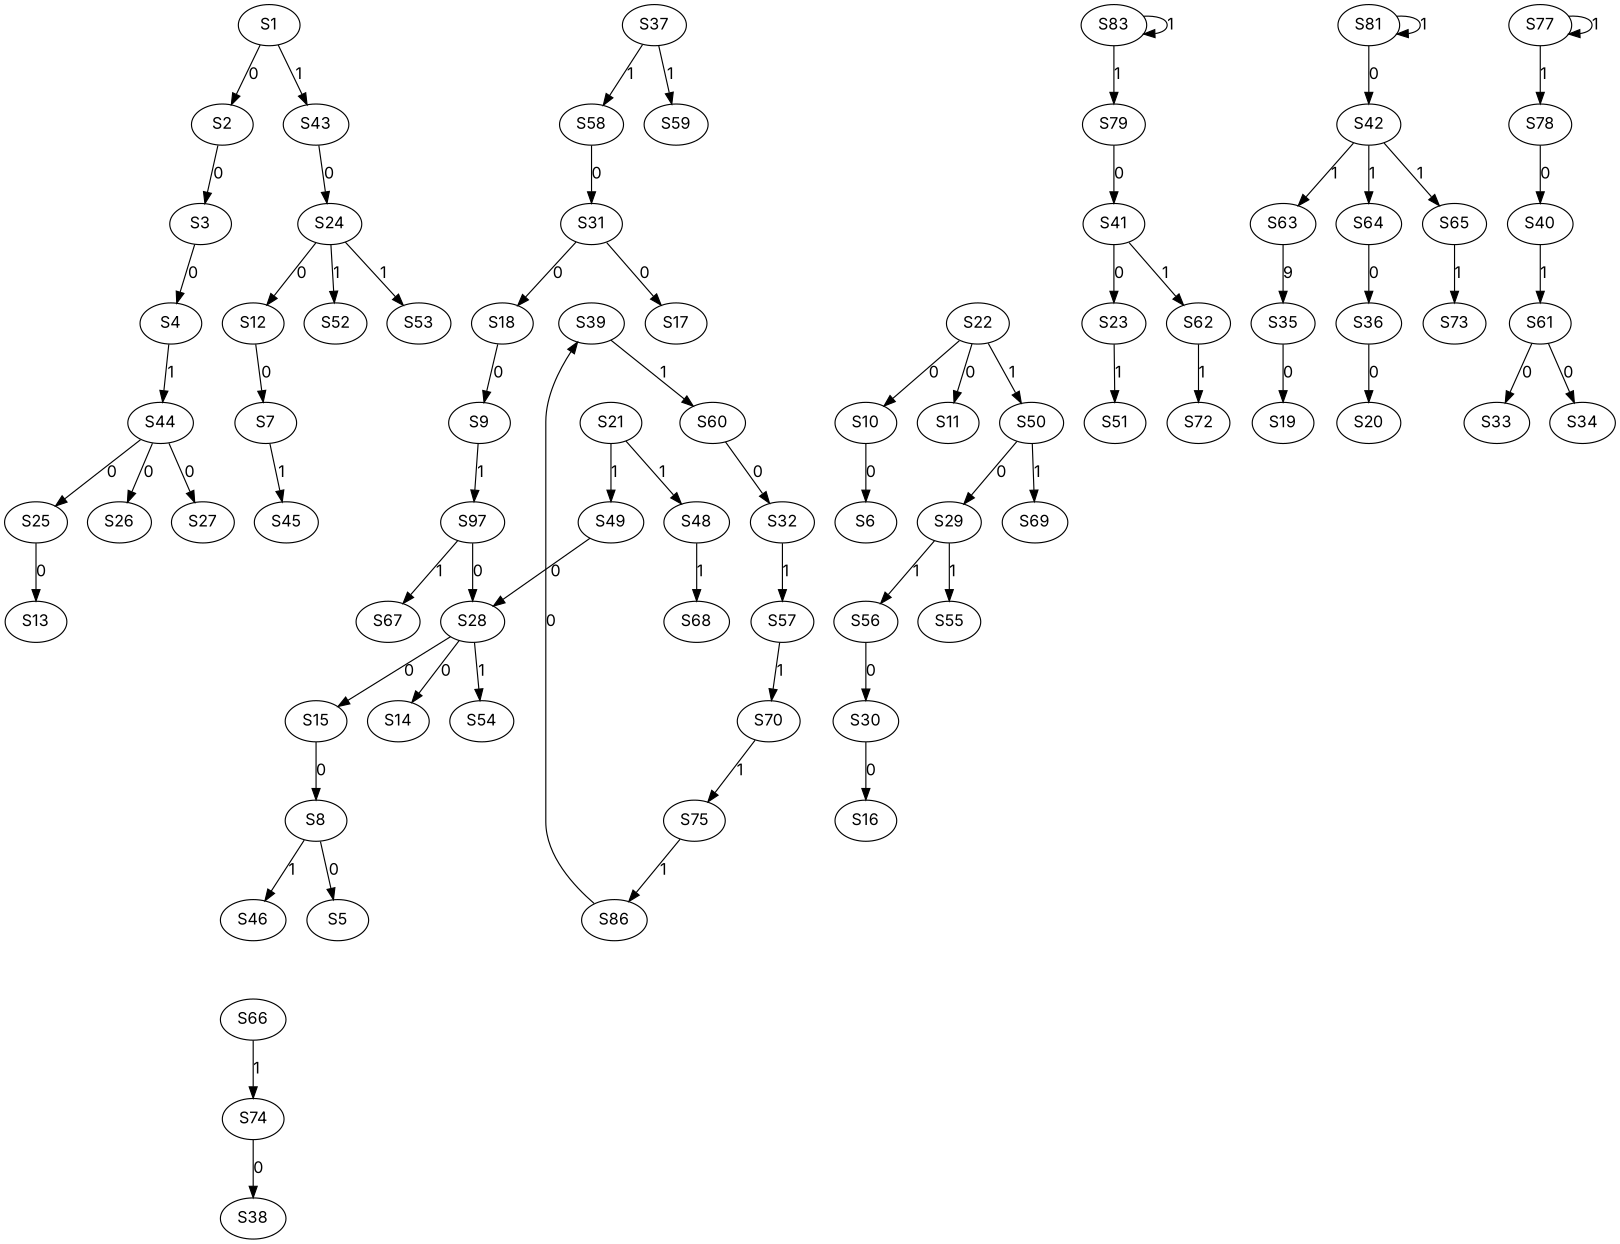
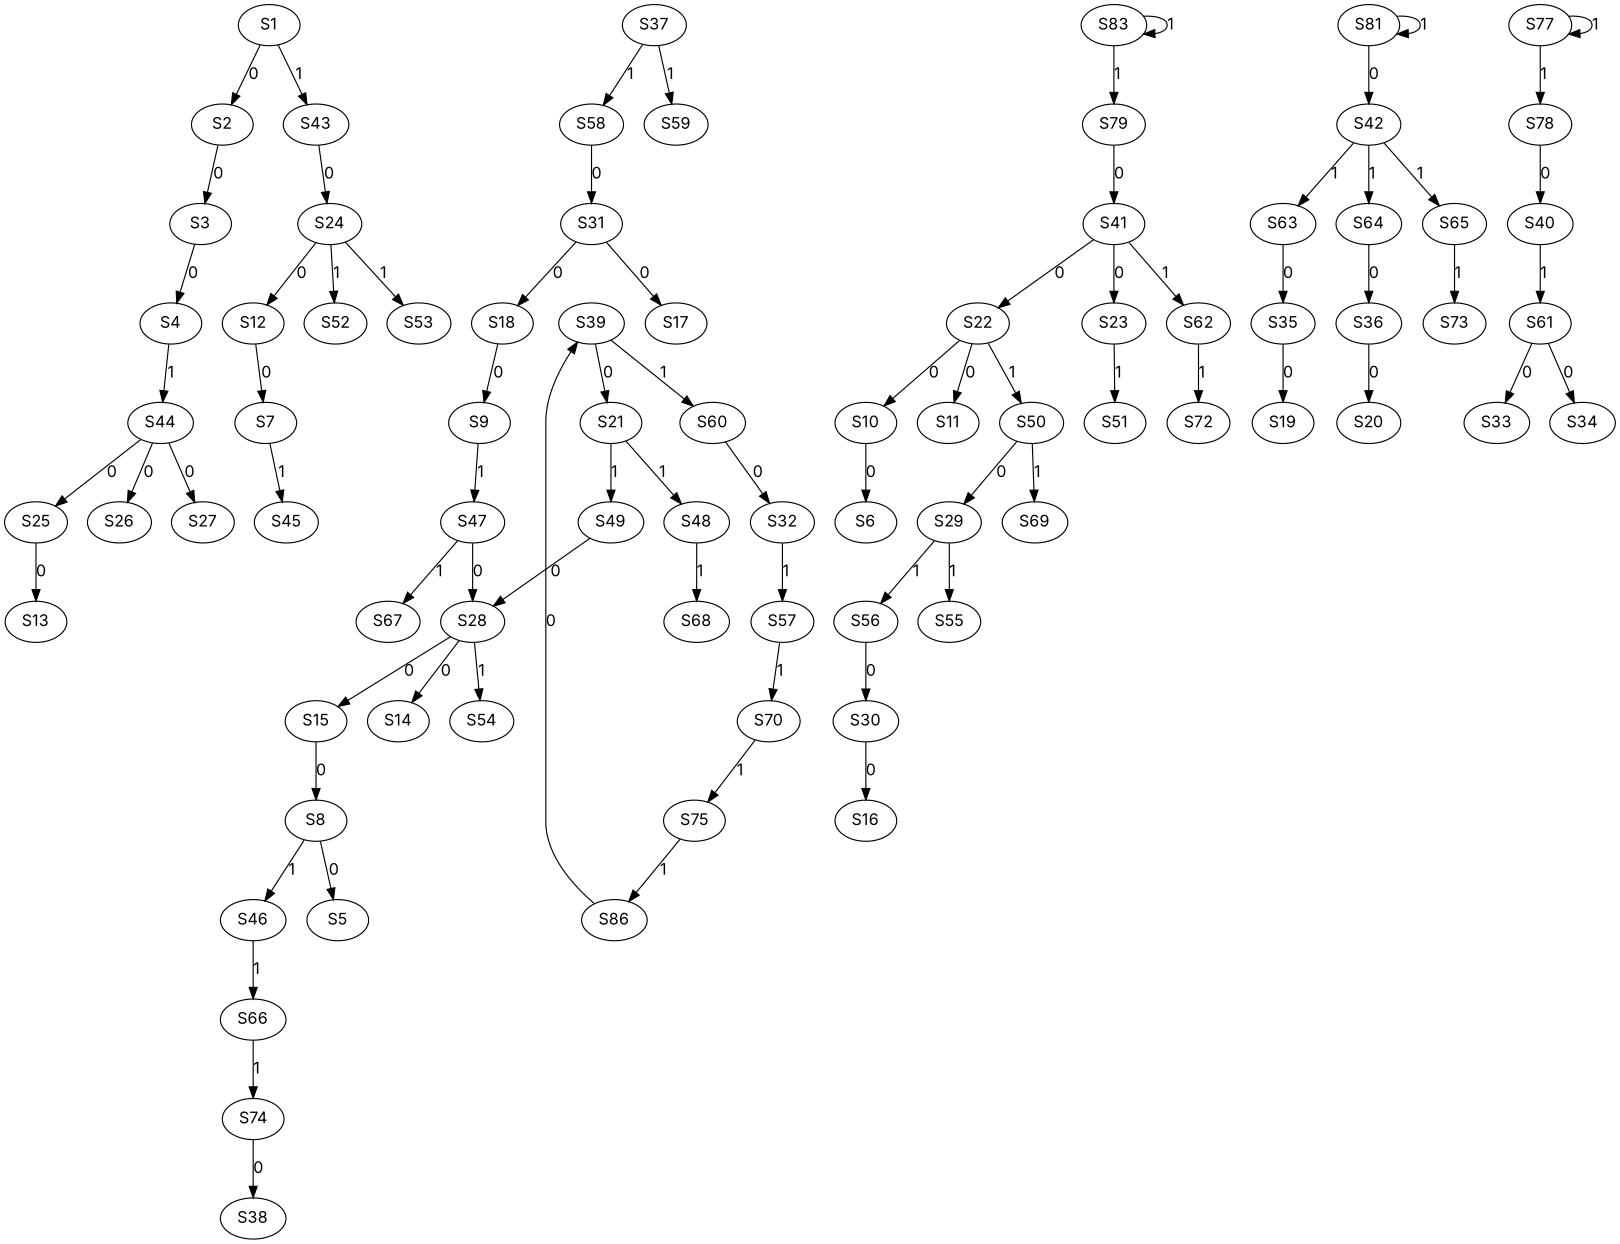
edge "S41" -> "S22": added, label "0"
edge "S63" -> "S35": label "9" -> "0"
edge "S39" -> "S21": added, label "0"
node "S97": label "S97" -> "S47"
edge "S46" -> "S66": added, label "1"
